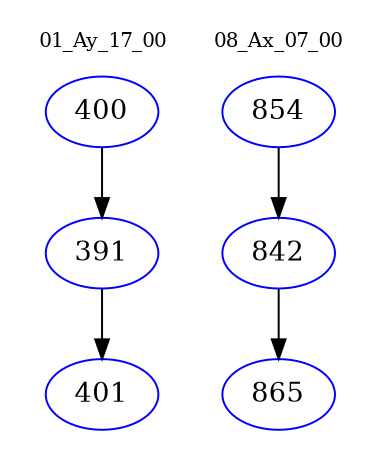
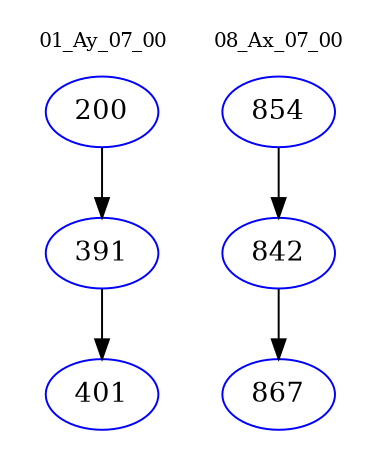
cluster "01_Ay_17_00": label "01_Ay_17_00" -> "01_Ay_07_00"
node "400": label "400" -> "200"
node "865": label "865" -> "867"
